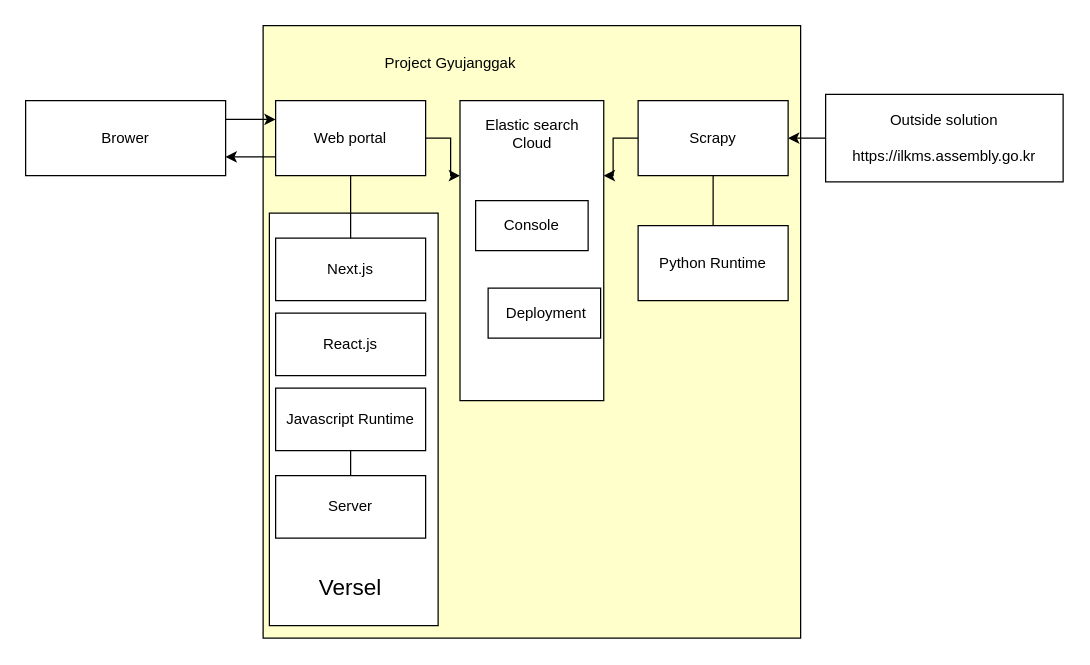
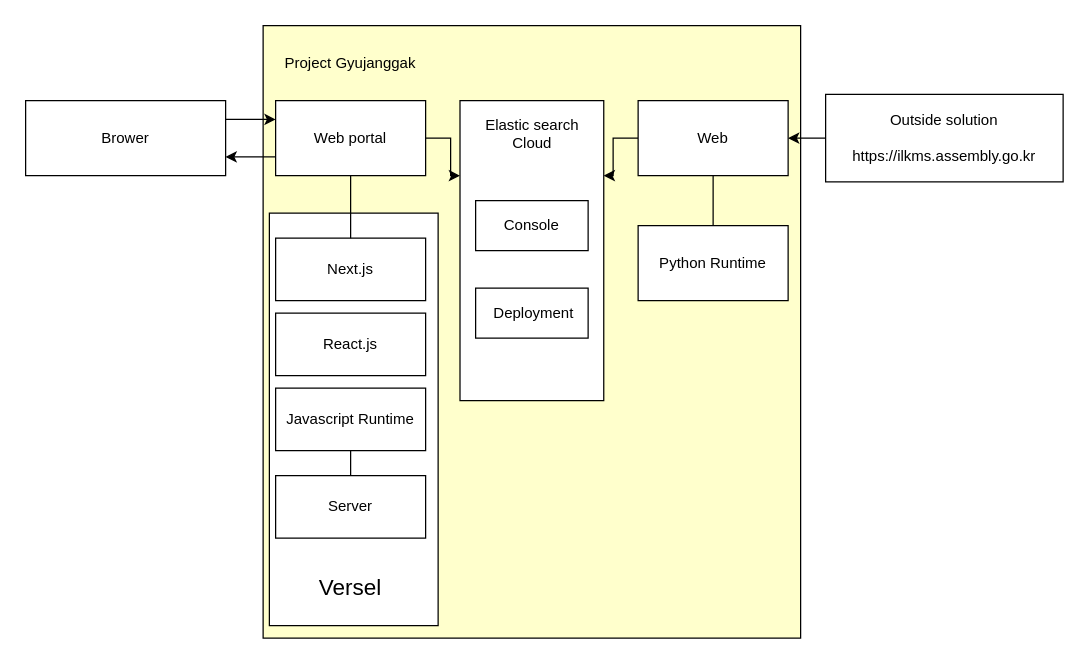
node "Project Gyujanggak": moved (451, 63) -> (351, 63)
node "Scrapy": label "Scrapy" -> "Web"
node "Deployment": moved (544, 313) -> (532, 313)
